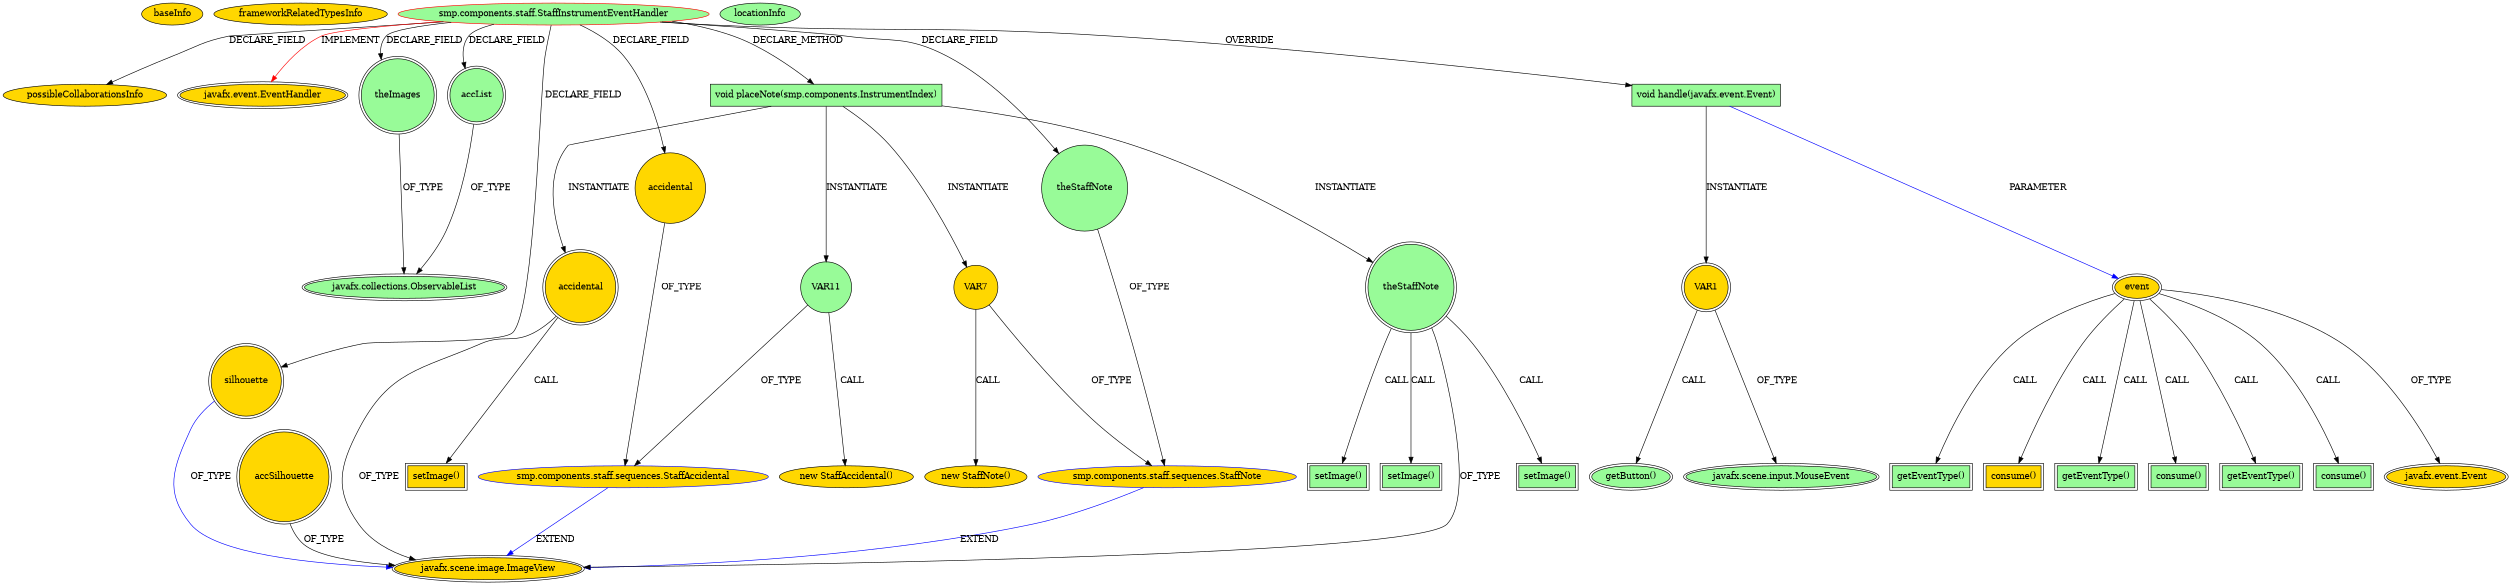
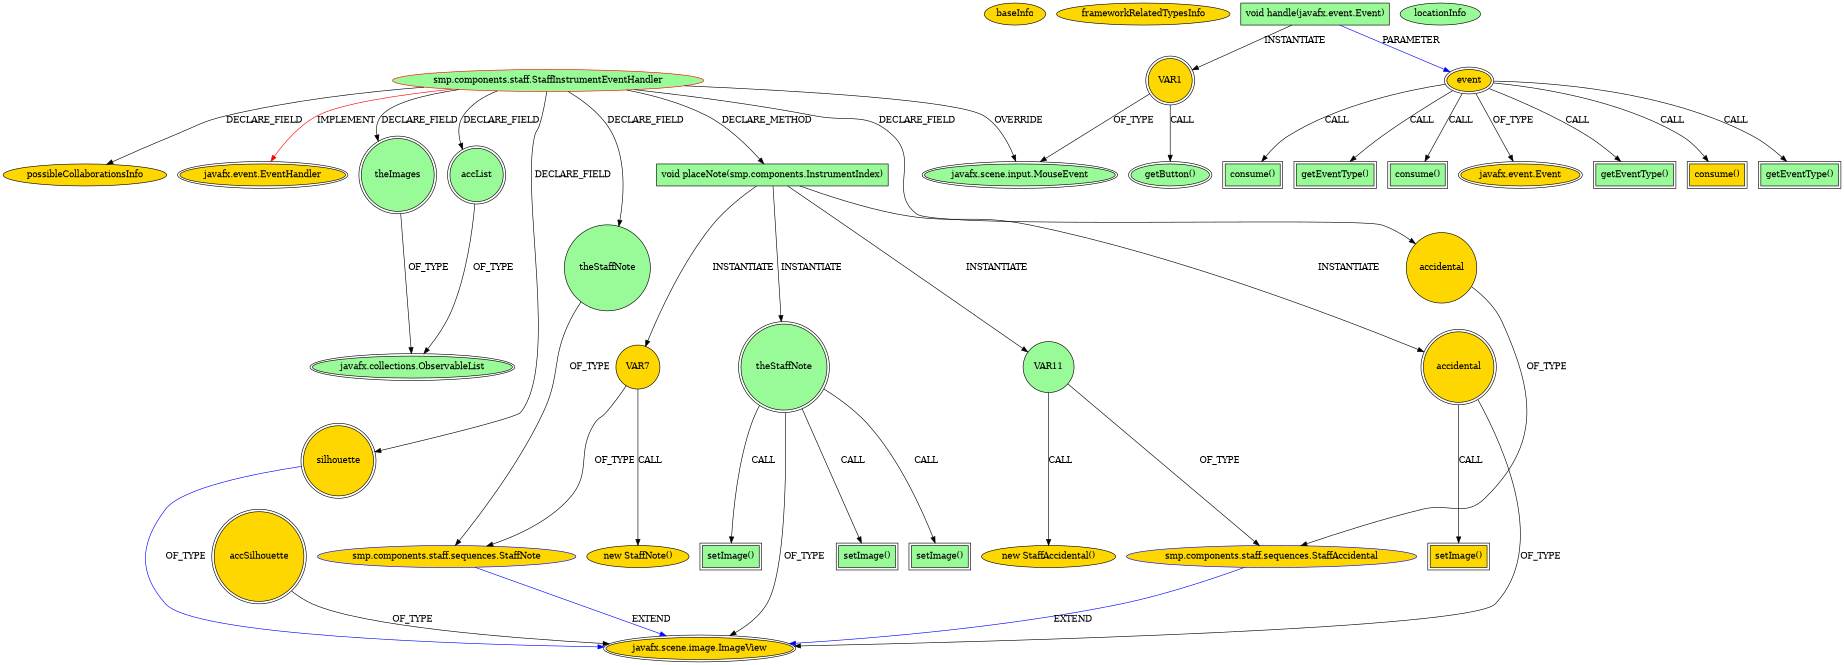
edge "smp.components.staff.StaffInstrumentEventHandler" -> "void handle(javafx.event.Event)": now "smp.components.staff.StaffInstrumentEventHandler" -> "javafx.scene.input.MouseEvent"
